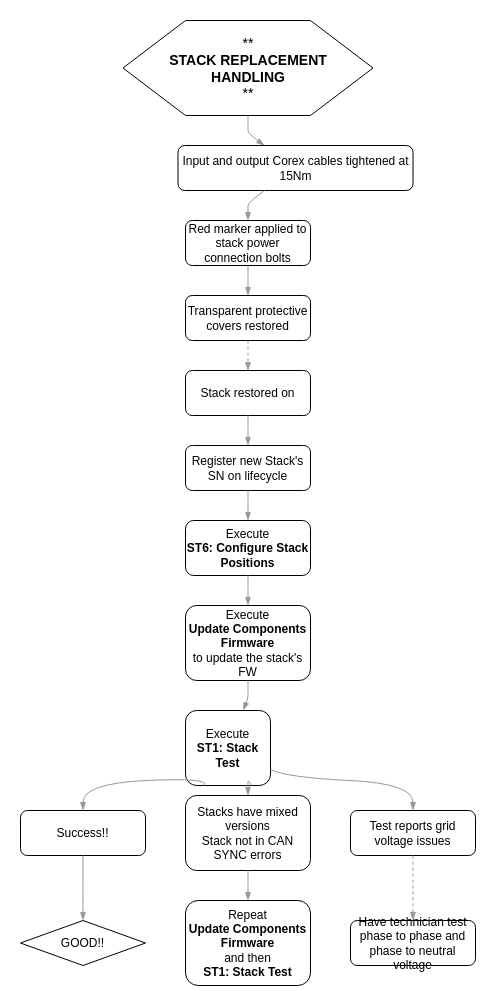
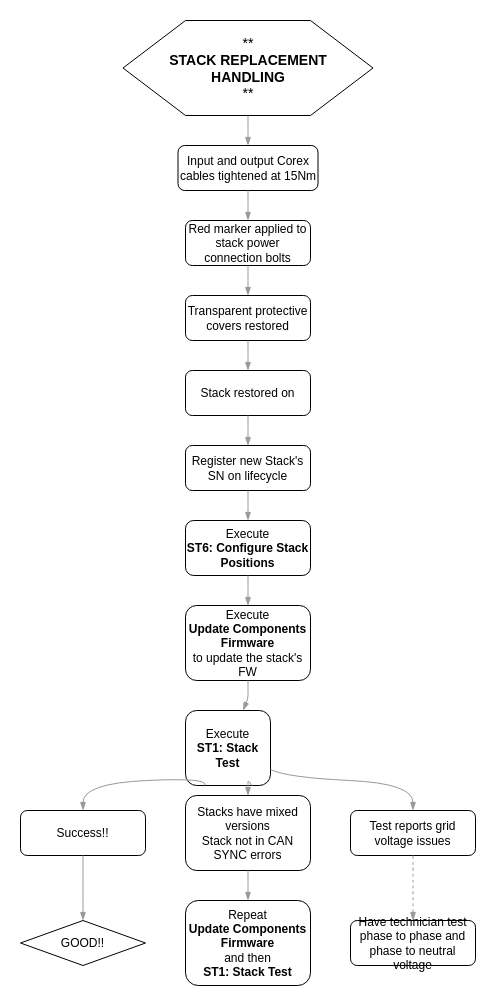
node "Input and output Corex cables tightened at 15Nm": size 235x45 -> 140x45
edge "Transparent protective covers restored" -> "Stack restored on": style dashed -> solid
